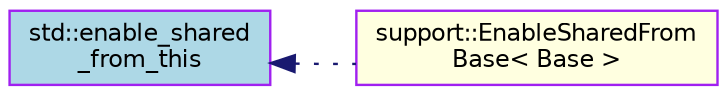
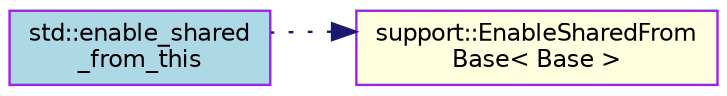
edge "support::EnableSharedFrom Base< Base >" -> "std::enable_shared _from_this": reversed
